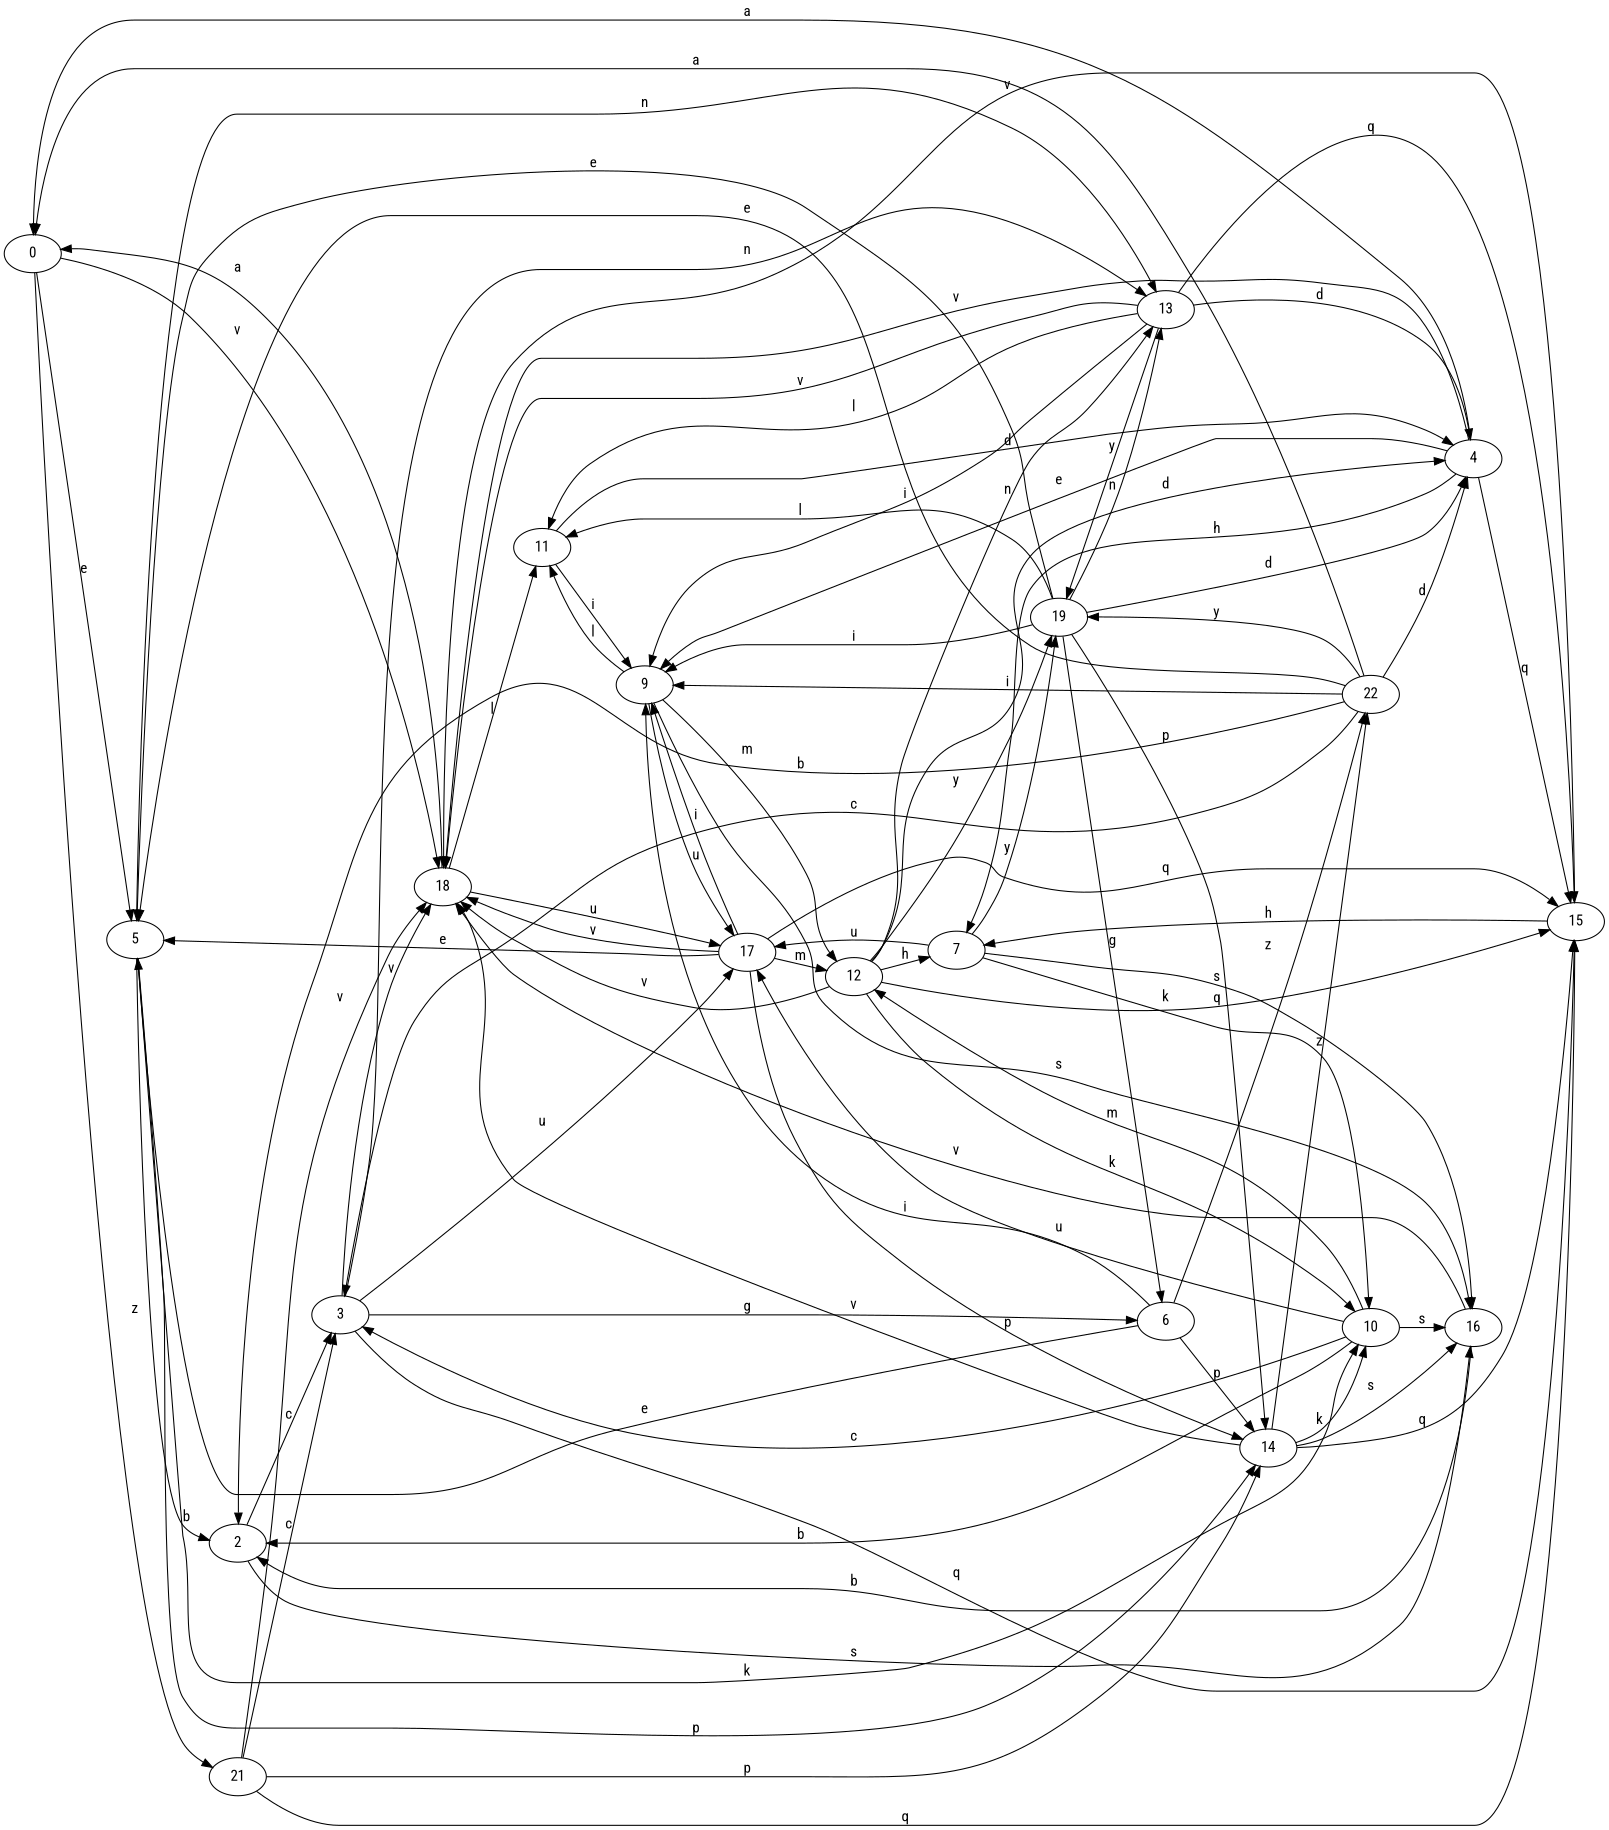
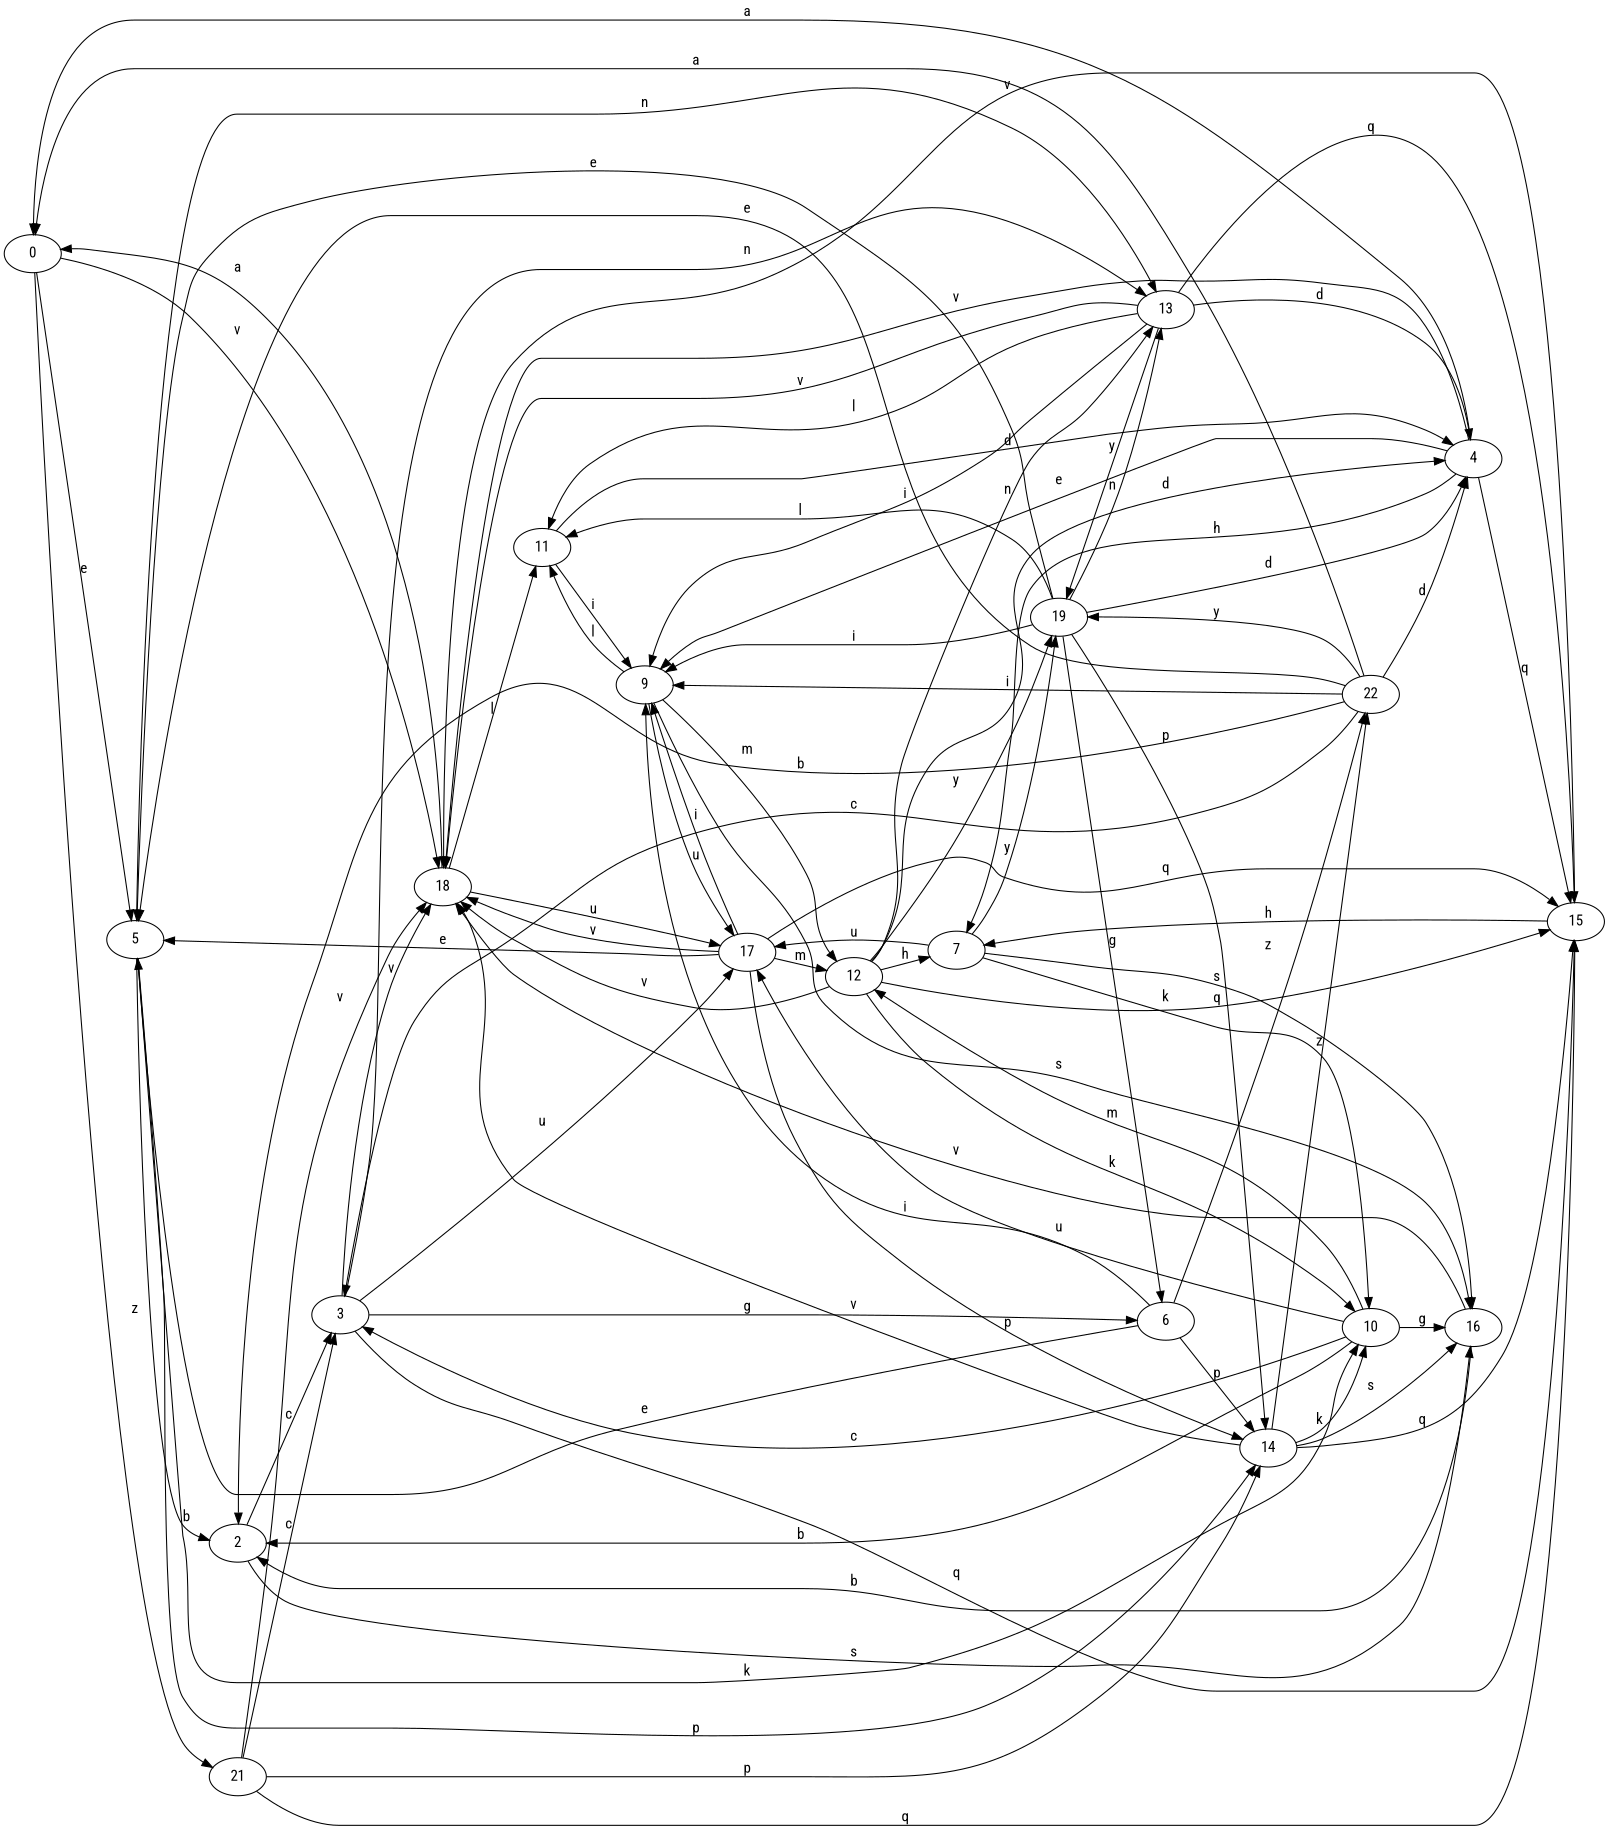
edge "10" -> "16": label "s" -> "g"
